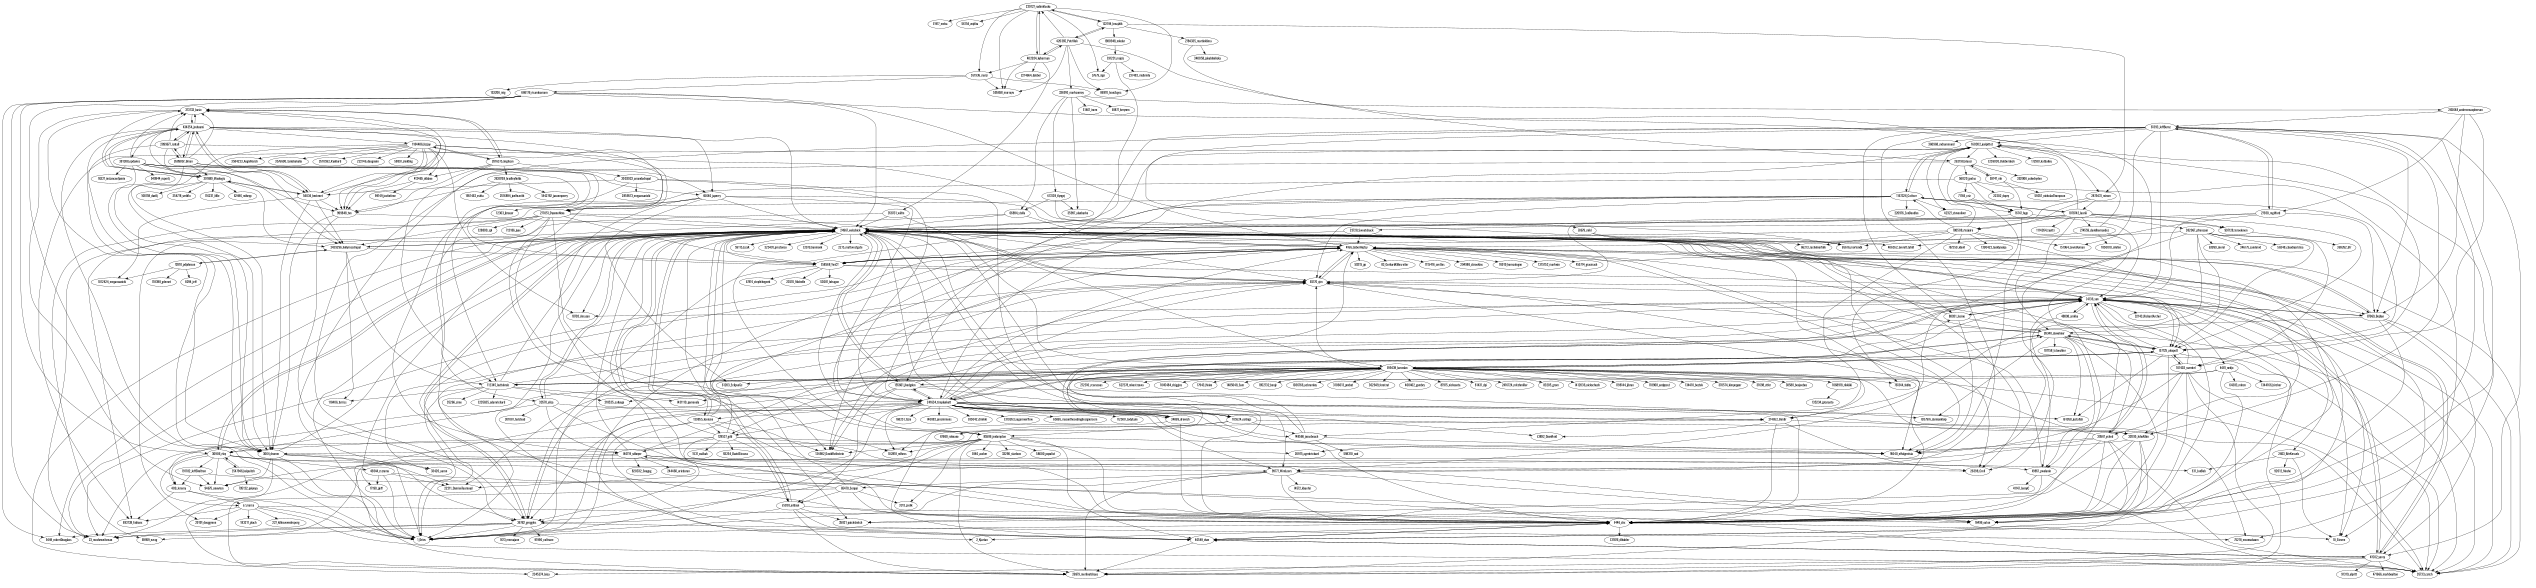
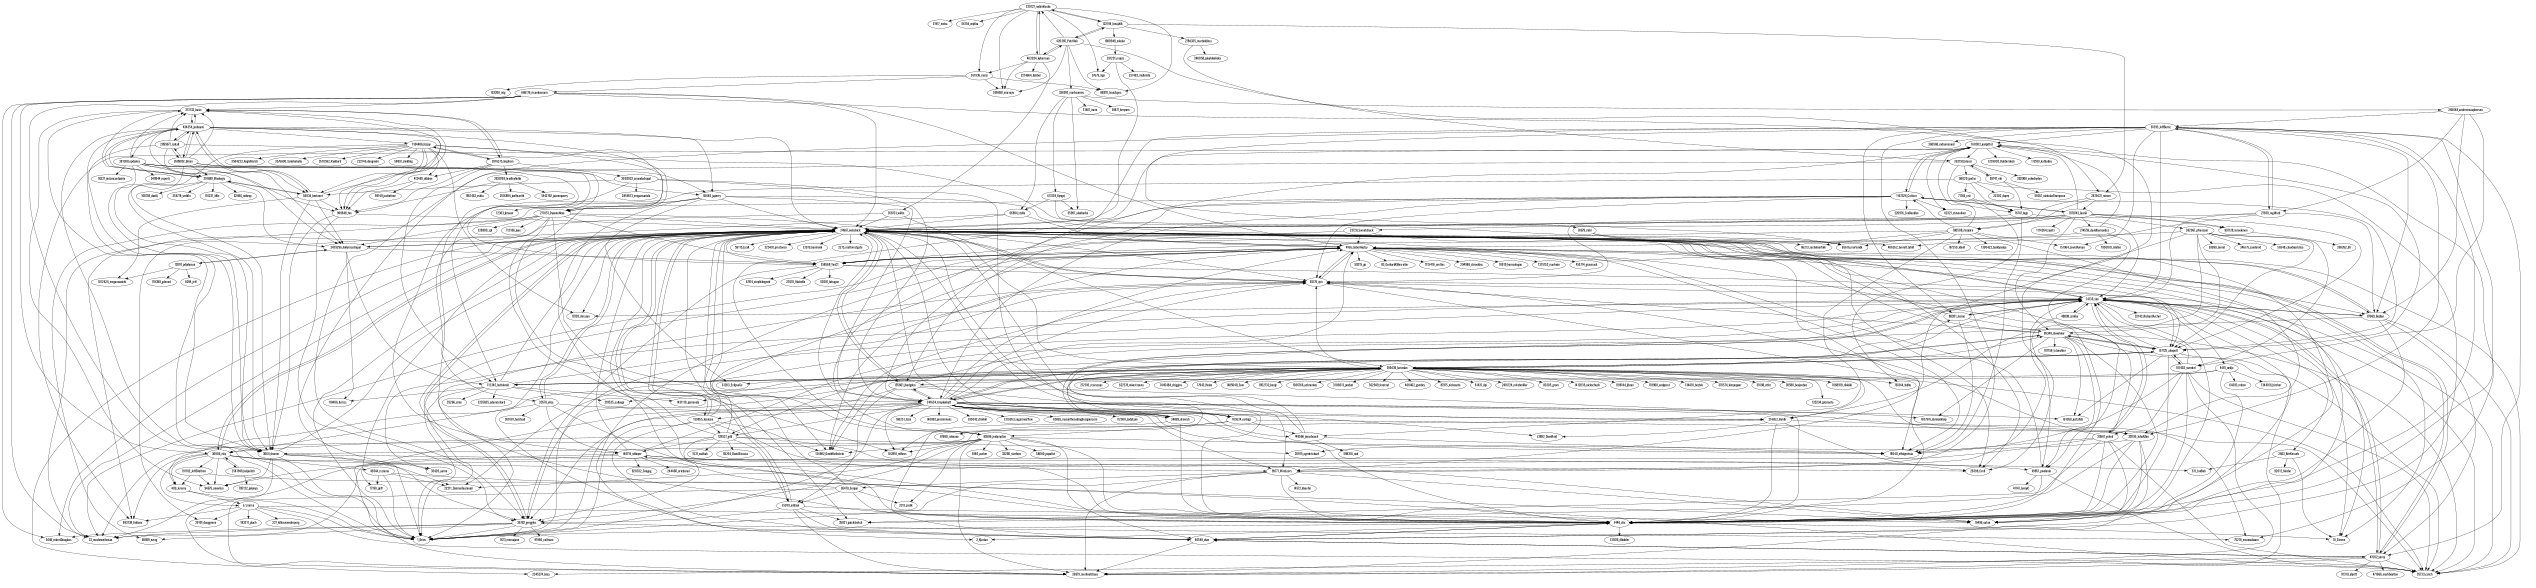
edge "1068918_rikkiiki" -> "135234_jptaranto": now "395439_larowlan" -> "135234_jptaranto"
edge "409_Jeremy" -> "693738_Fabianx": now "30906_rfay" -> "693738_Fabianx"
